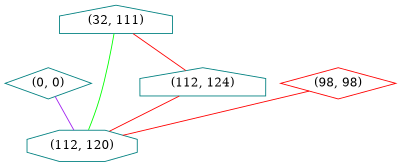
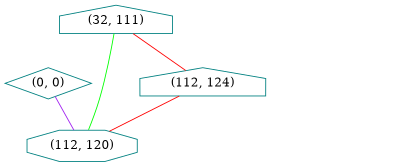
node "(98, 98)": removed
